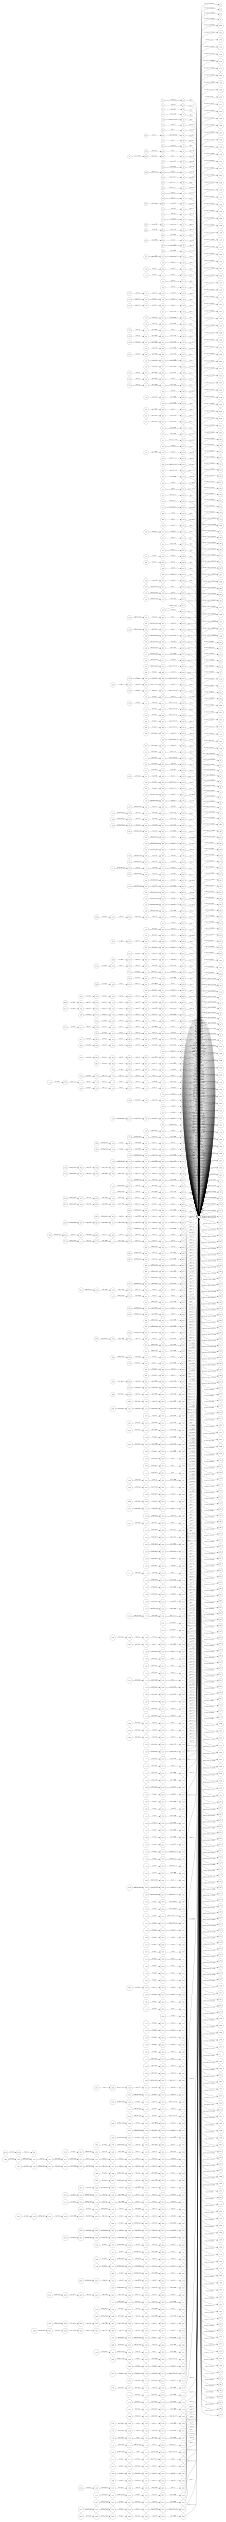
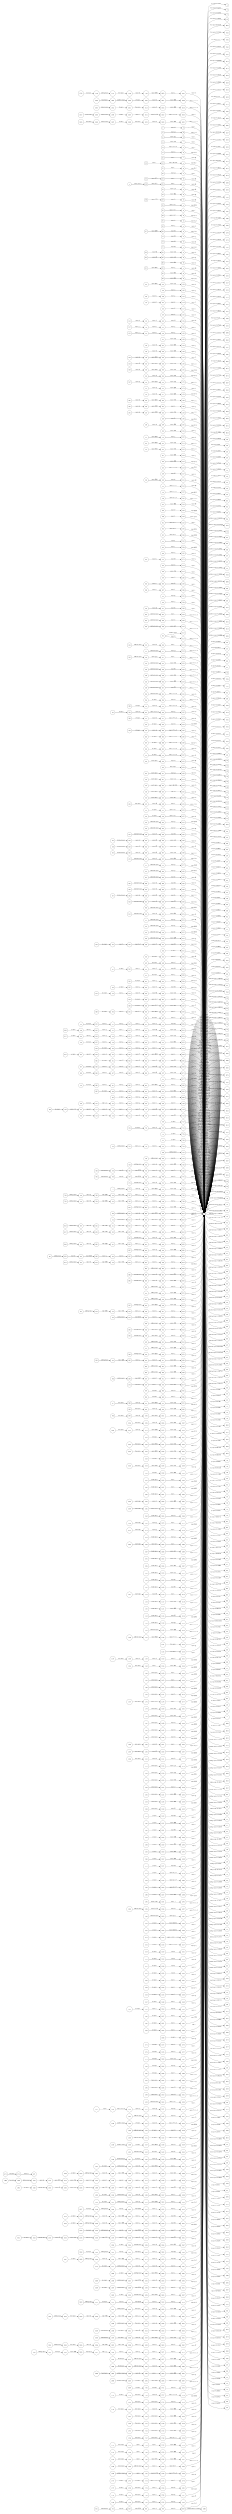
edge "0" -> "1008": now "846" -> "1008"
